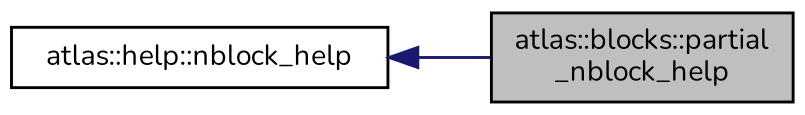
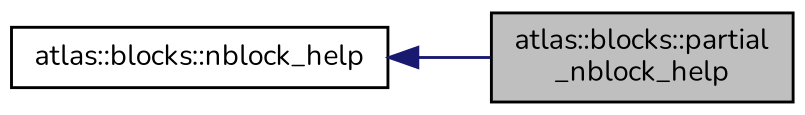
node "atlas::help::nblock_help": label "atlas::help::nblock_help" -> "atlas::blocks::nblock_help"
